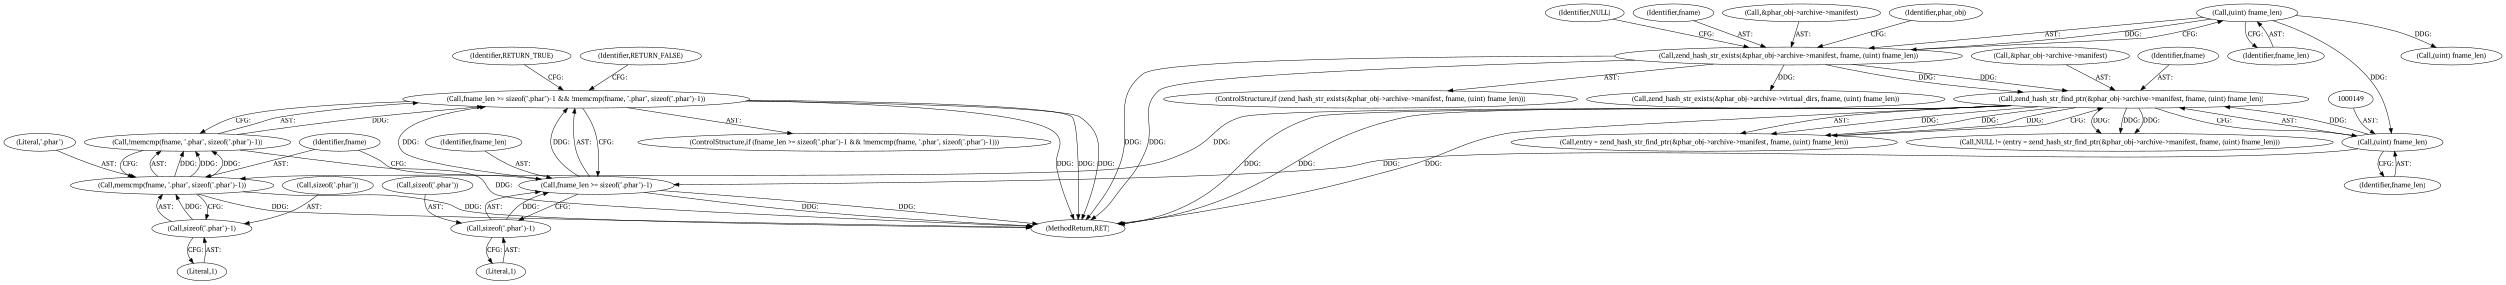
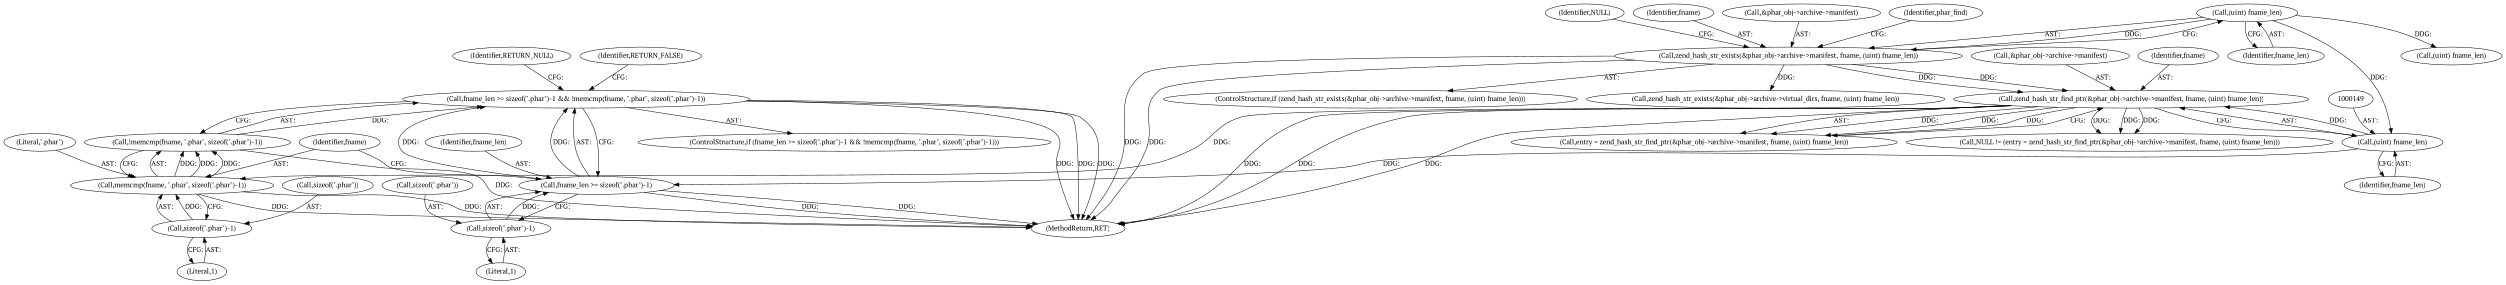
node "(Identifier,phar_obj)": label "(Identifier,phar_obj)" -> "(Identifier,phar_find)"
node "(Identifier,RETURN_TRUE)": label "(Identifier,RETURN_TRUE)" -> "(Identifier,RETURN_NULL)"
